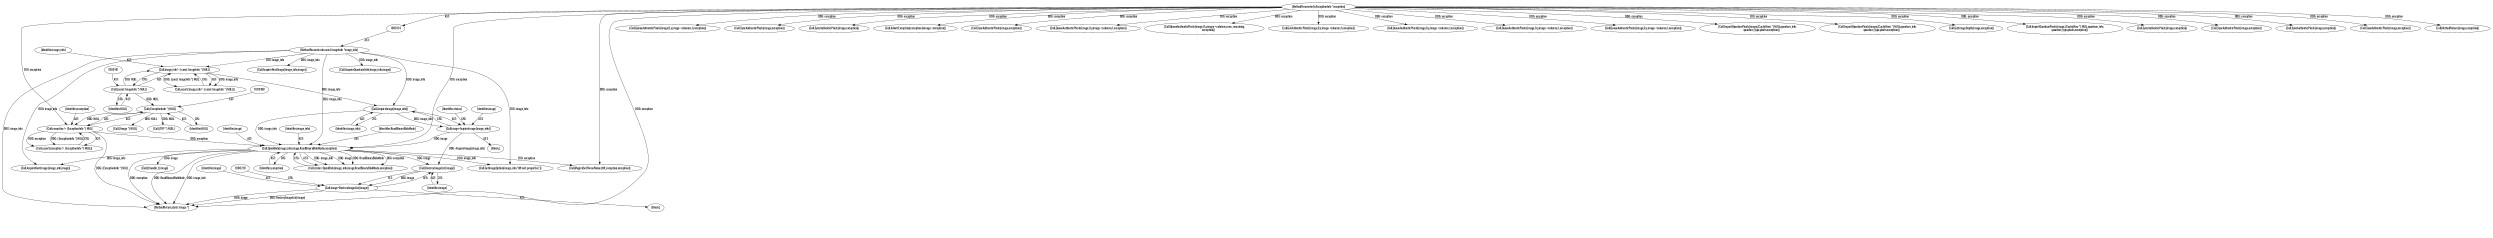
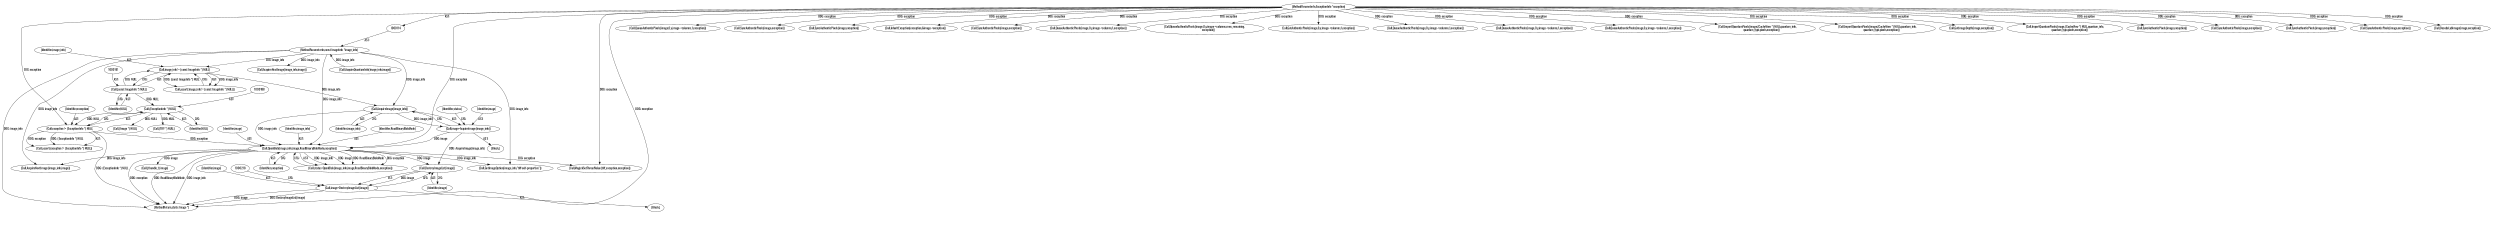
node "(Call,MethodReturn(image,exception))": label "(Call,MethodReturn(image,exception))" -> "(Call,DecodeLabImage(image,exception))"
edge "(MethodParameterIn,const ImageInfo *image_info)" -> "(Call,AcquireQuantumInfo(image_info,image))": reversed
edge "(Call,assert(exception != (ExceptionInfo *) NULL))" -> "(Call,exception != (ExceptionInfo *) NULL)": removed, label "CFG:"
